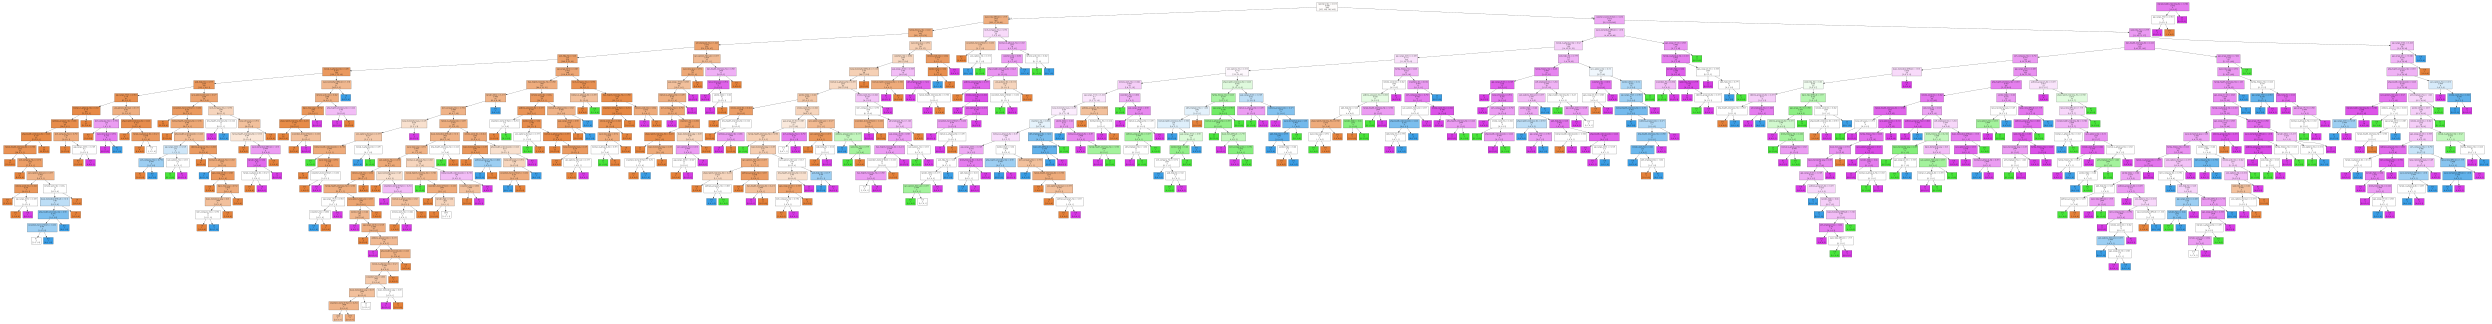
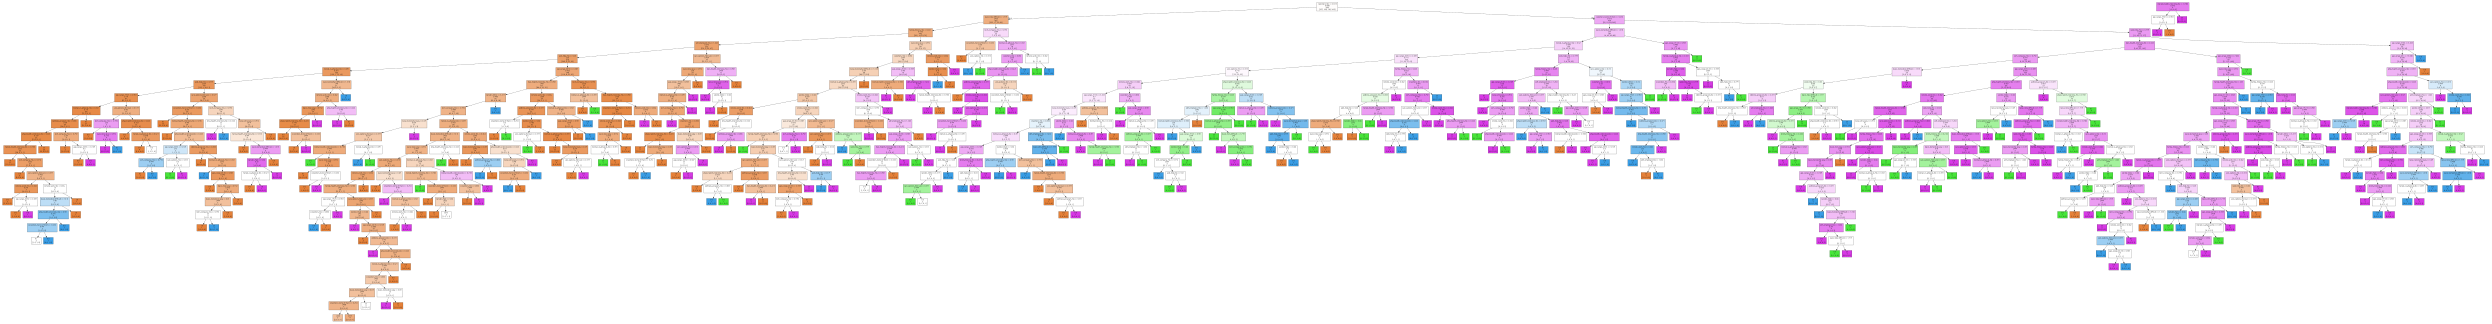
edge "care_options_Not sure <= 0.577 0.454 37 [25, 0, 1, 11]" -> "leave_Very easy <= 0.912 0.38 29 [22, 0, 1, 6]": removed
